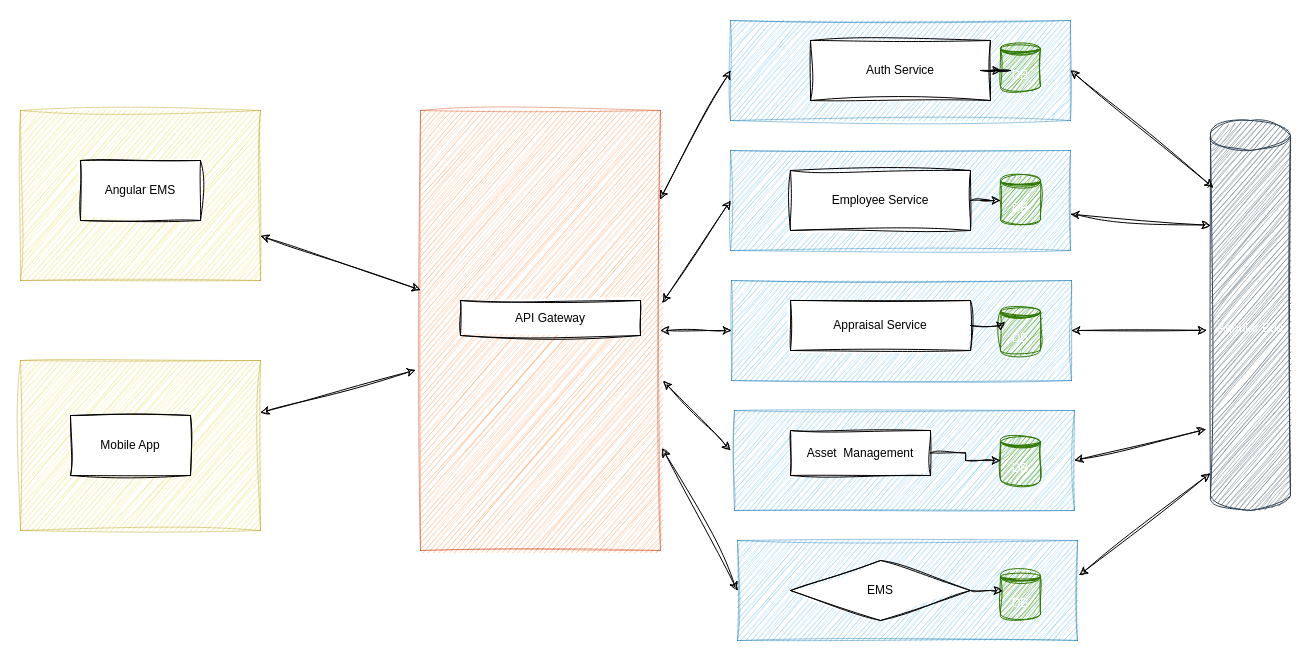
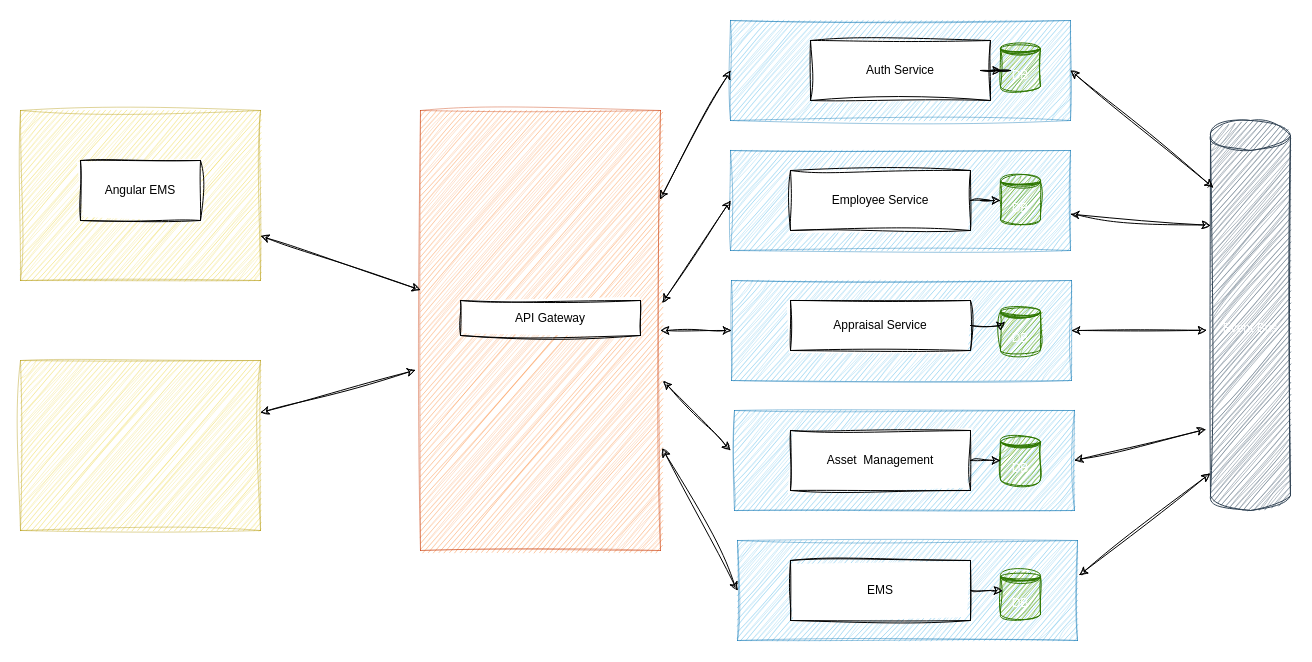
node "Angular Bus": label "Angular Bus" -> "Event Bus"
node "Mobile App": removed
node "Asset Management": size 140x45 -> 180x60
node "EMS": shape diamond -> rectangle
